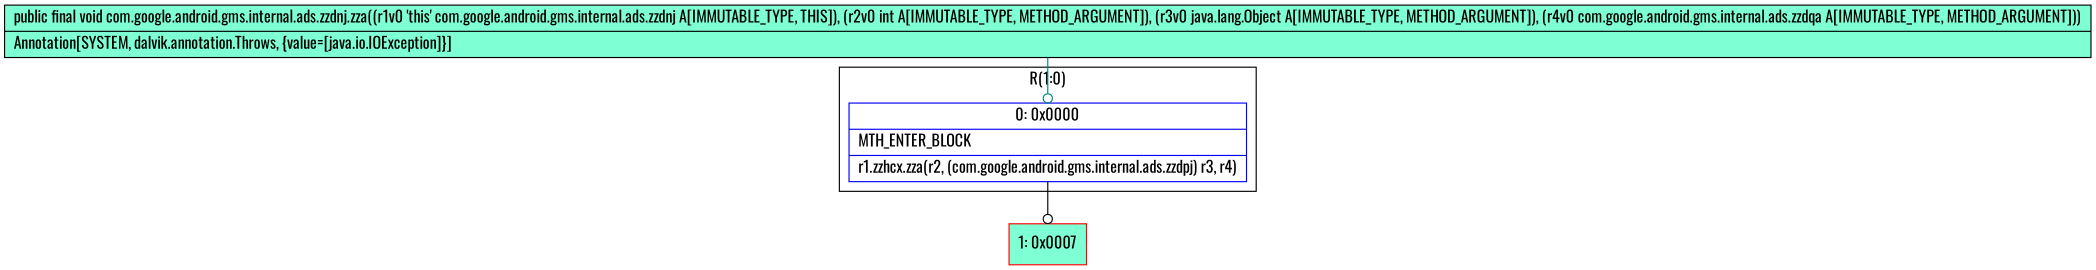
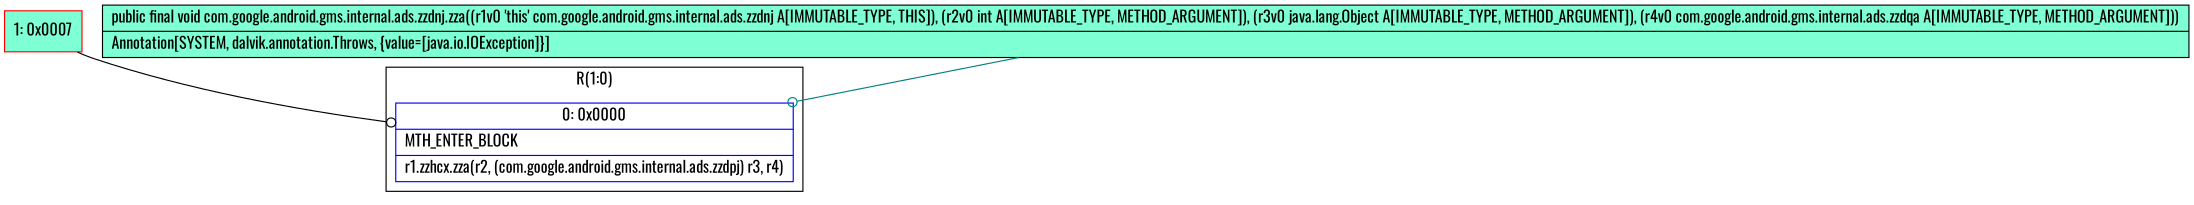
edge "0: 0x0000" -> "1: 0x0007": reversed
